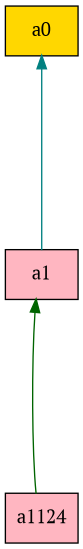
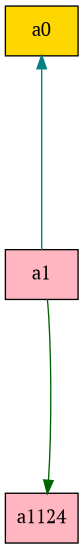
edge "a1124" -> "a1": reversed
